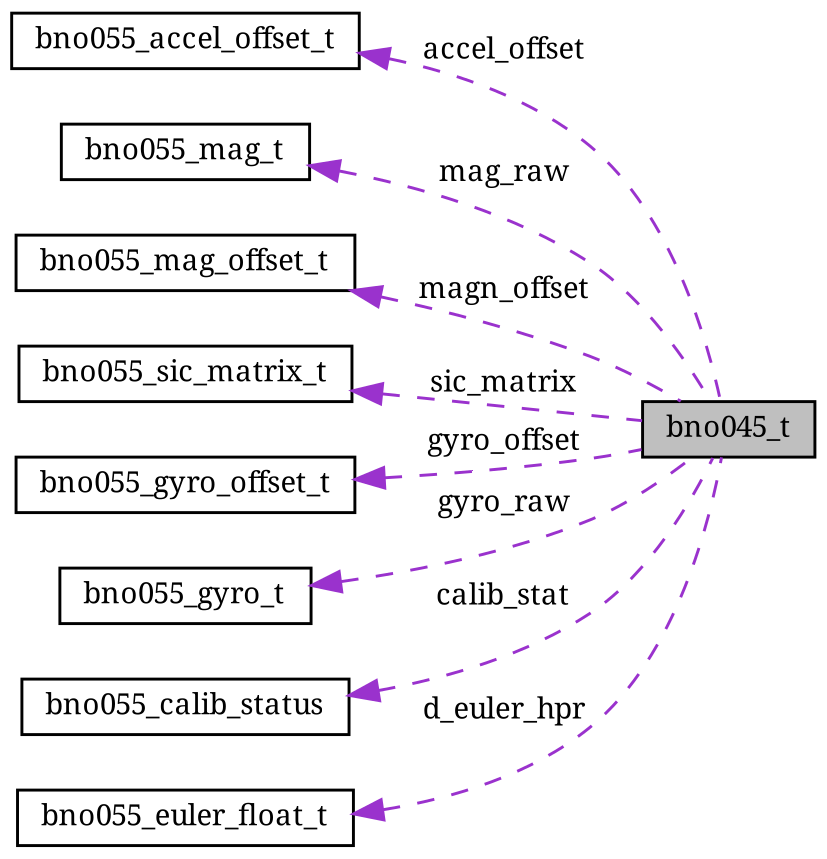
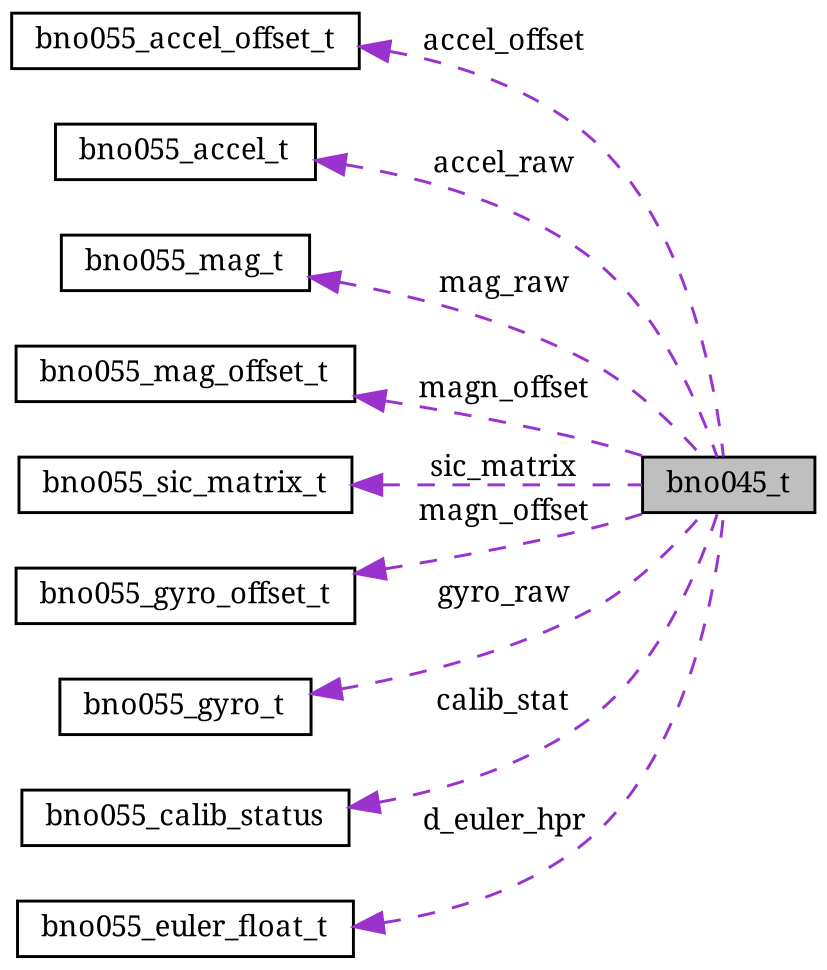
node "bno055_accel_t": added
edge "bno045_t" -> "bno055_gyro_offset_t": label " gyro_offset" -> " magn_offset"
